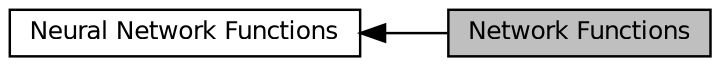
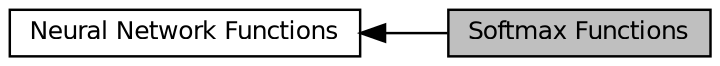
node "Network Functions": label "Network Functions" -> "Softmax Functions"
